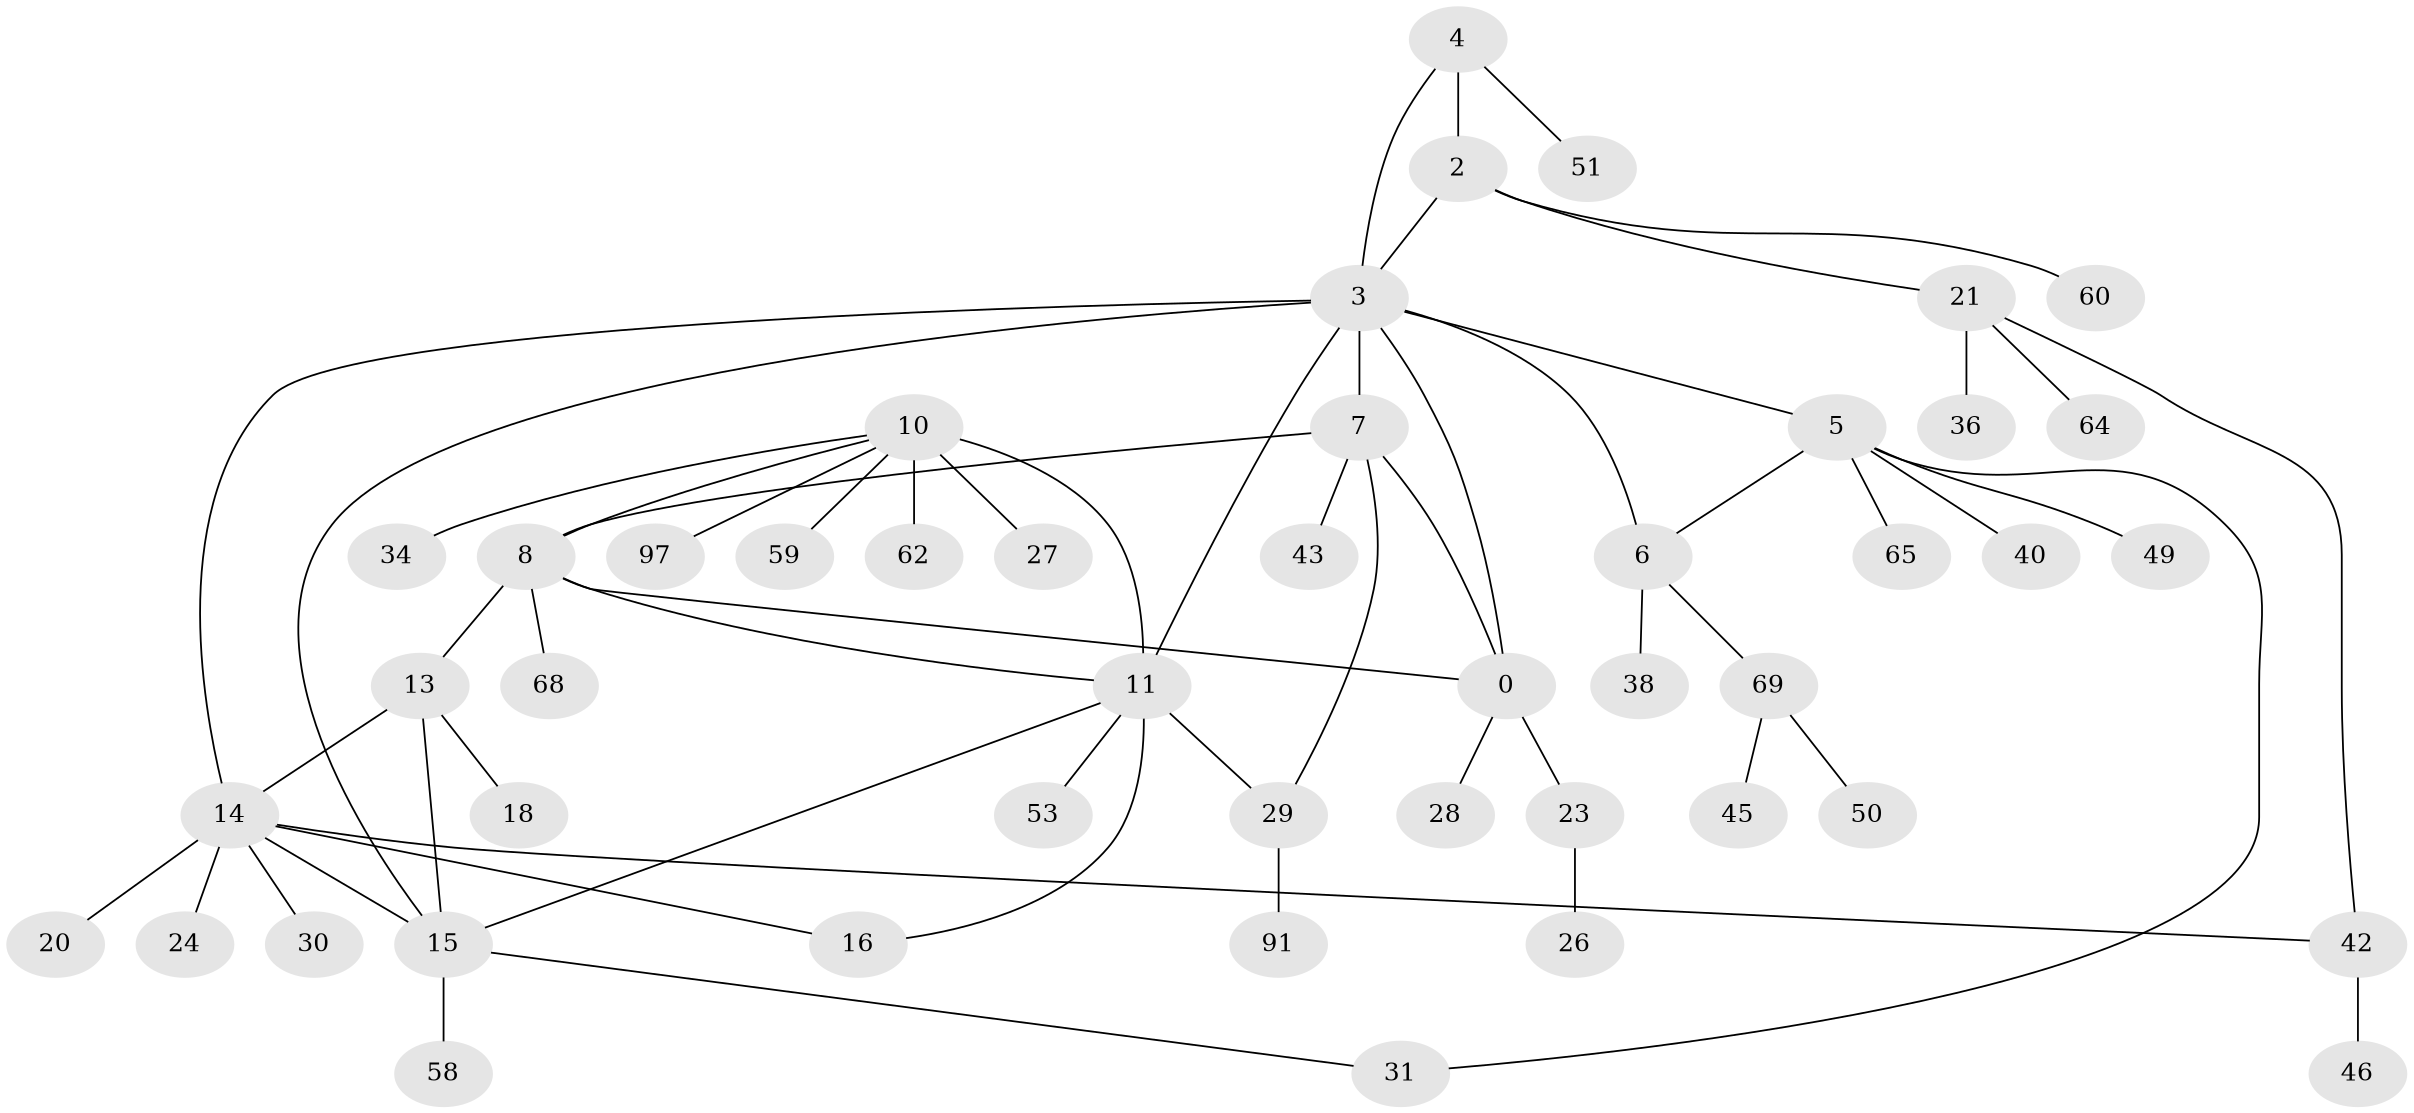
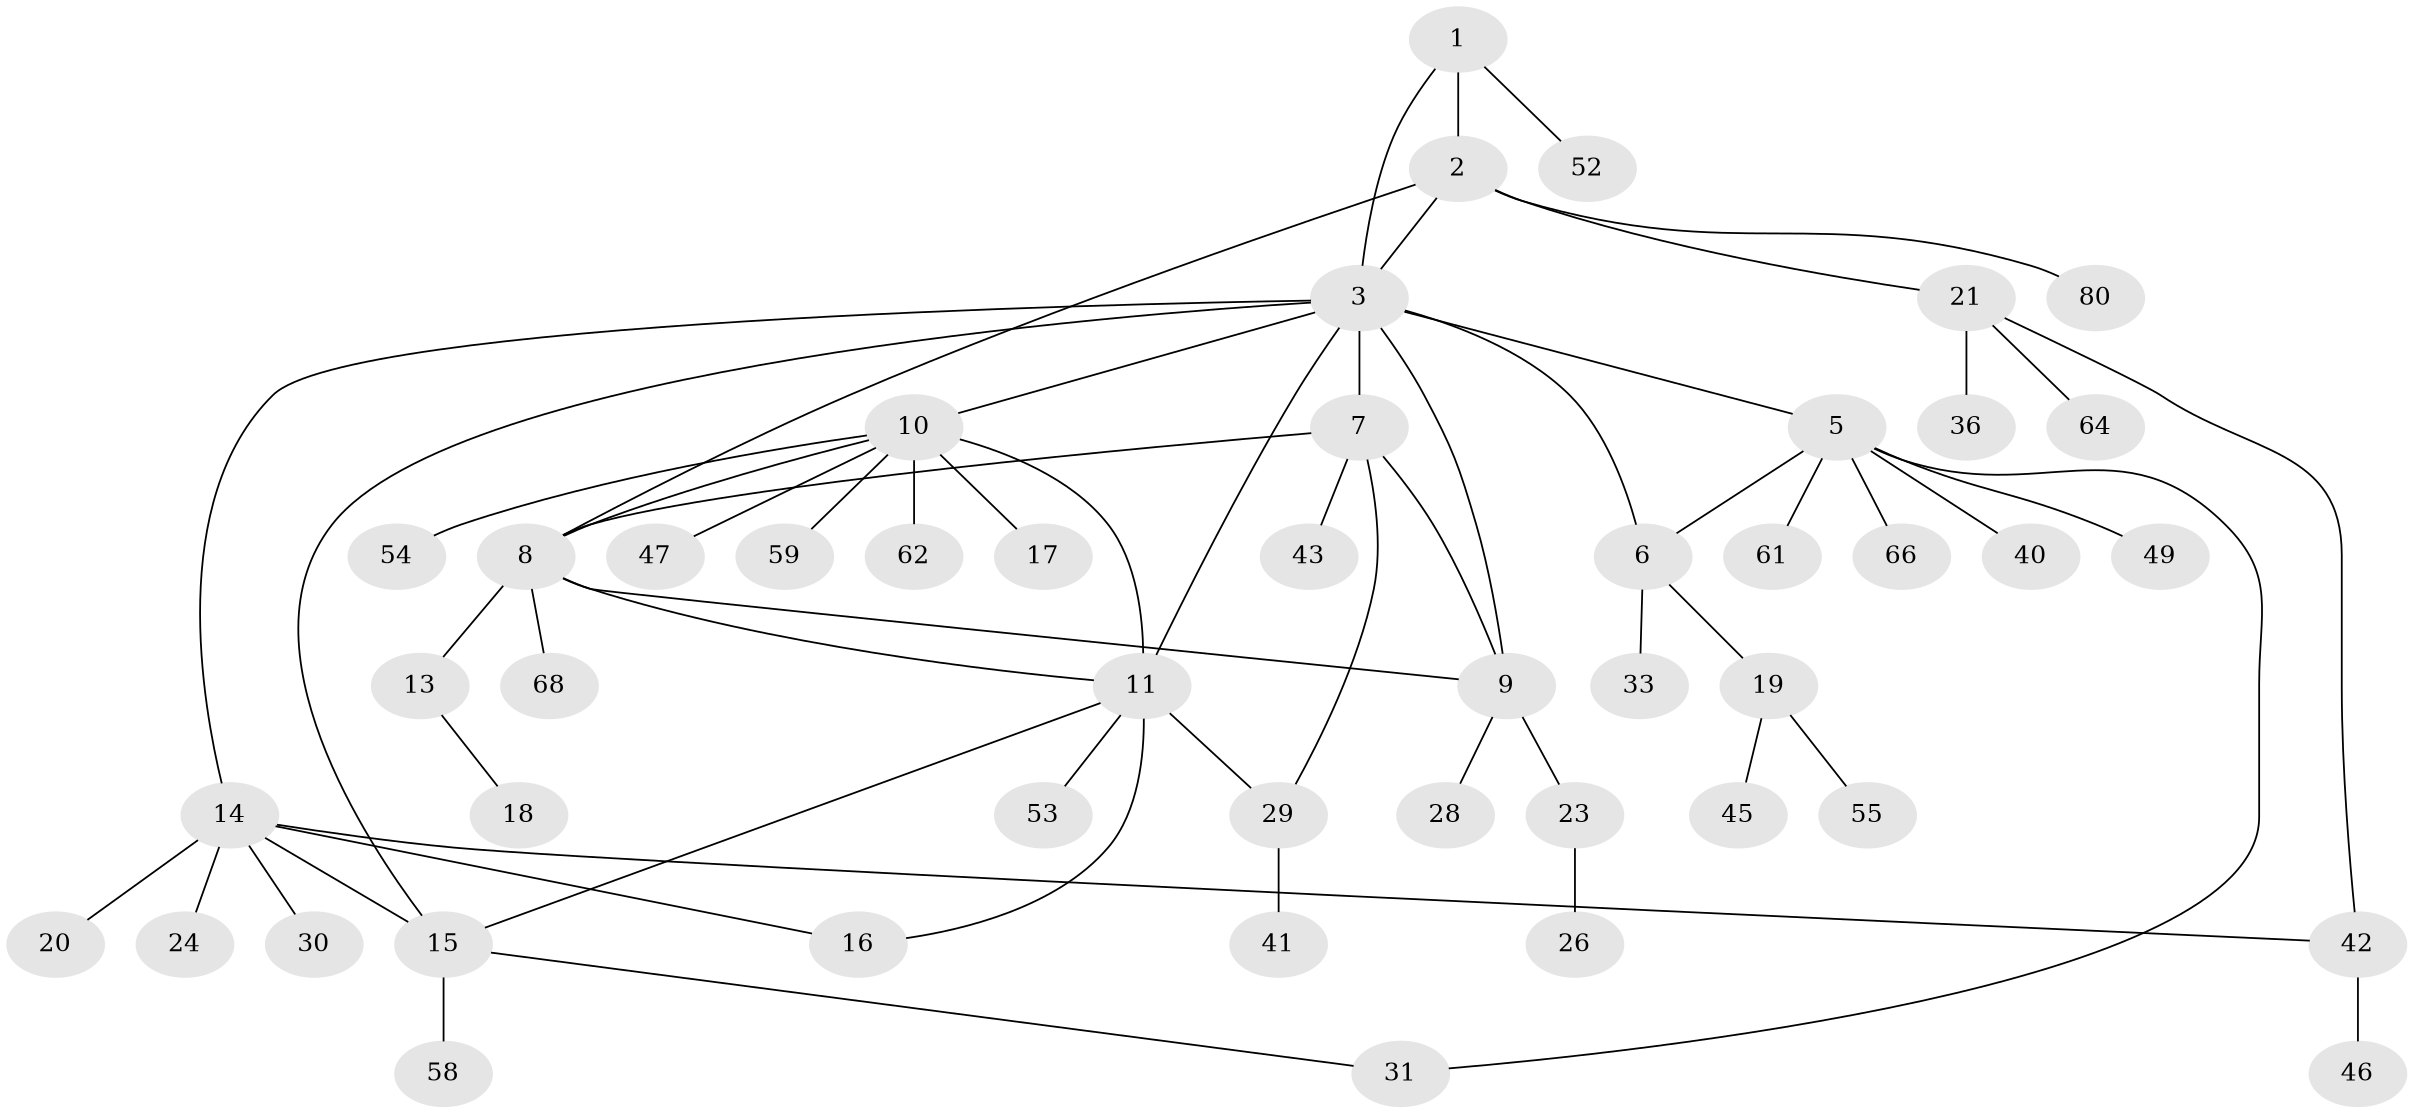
node "4": label "4" -> "1"
node "51": label "51" -> "52"
node "60": label "60" -> "80"
edge "2" -- "8": added
edge "3" -- "10": added
node "34": label "34" -> "54"
node "97": label "97" -> "47"
node "27": label "27" -> "17"
node "61": added
node "65": label "65" -> "66"
node "0": label "0" -> "9"
node "38": label "38" -> "33"
node "69": label "69" -> "19"
edge "13" -- "14": removed
edge "13" -- "15": removed
node "50": label "50" -> "55"
node "91": label "91" -> "41"
